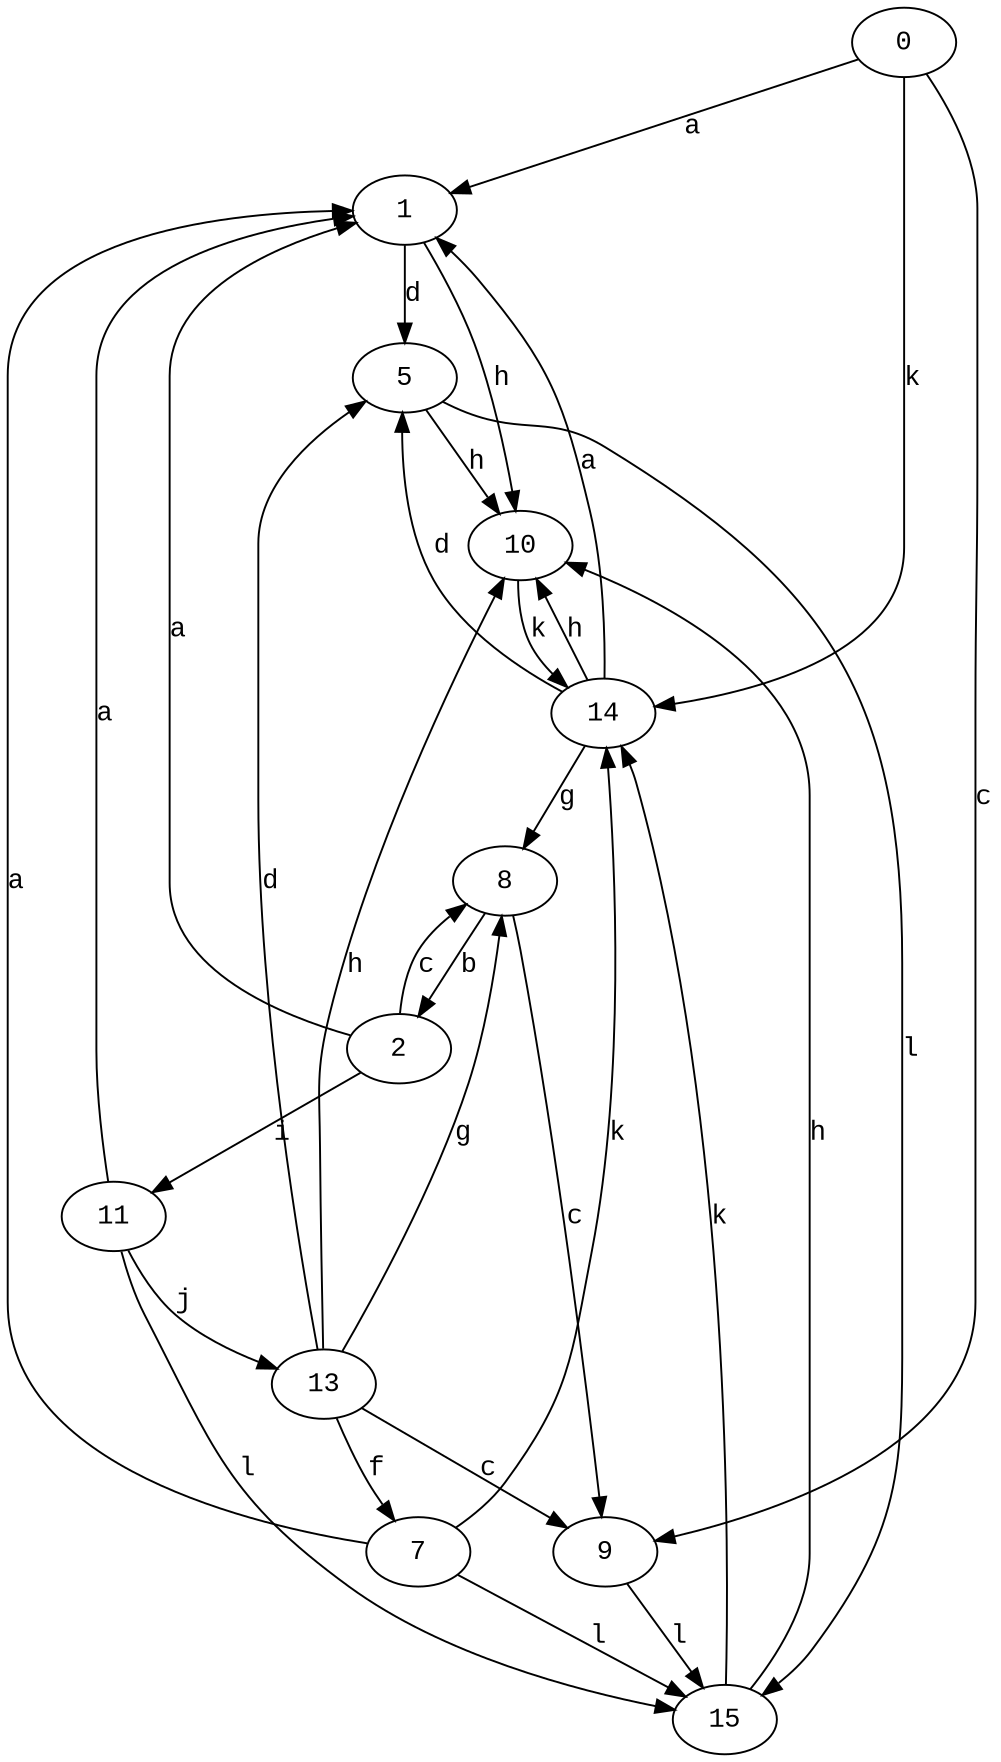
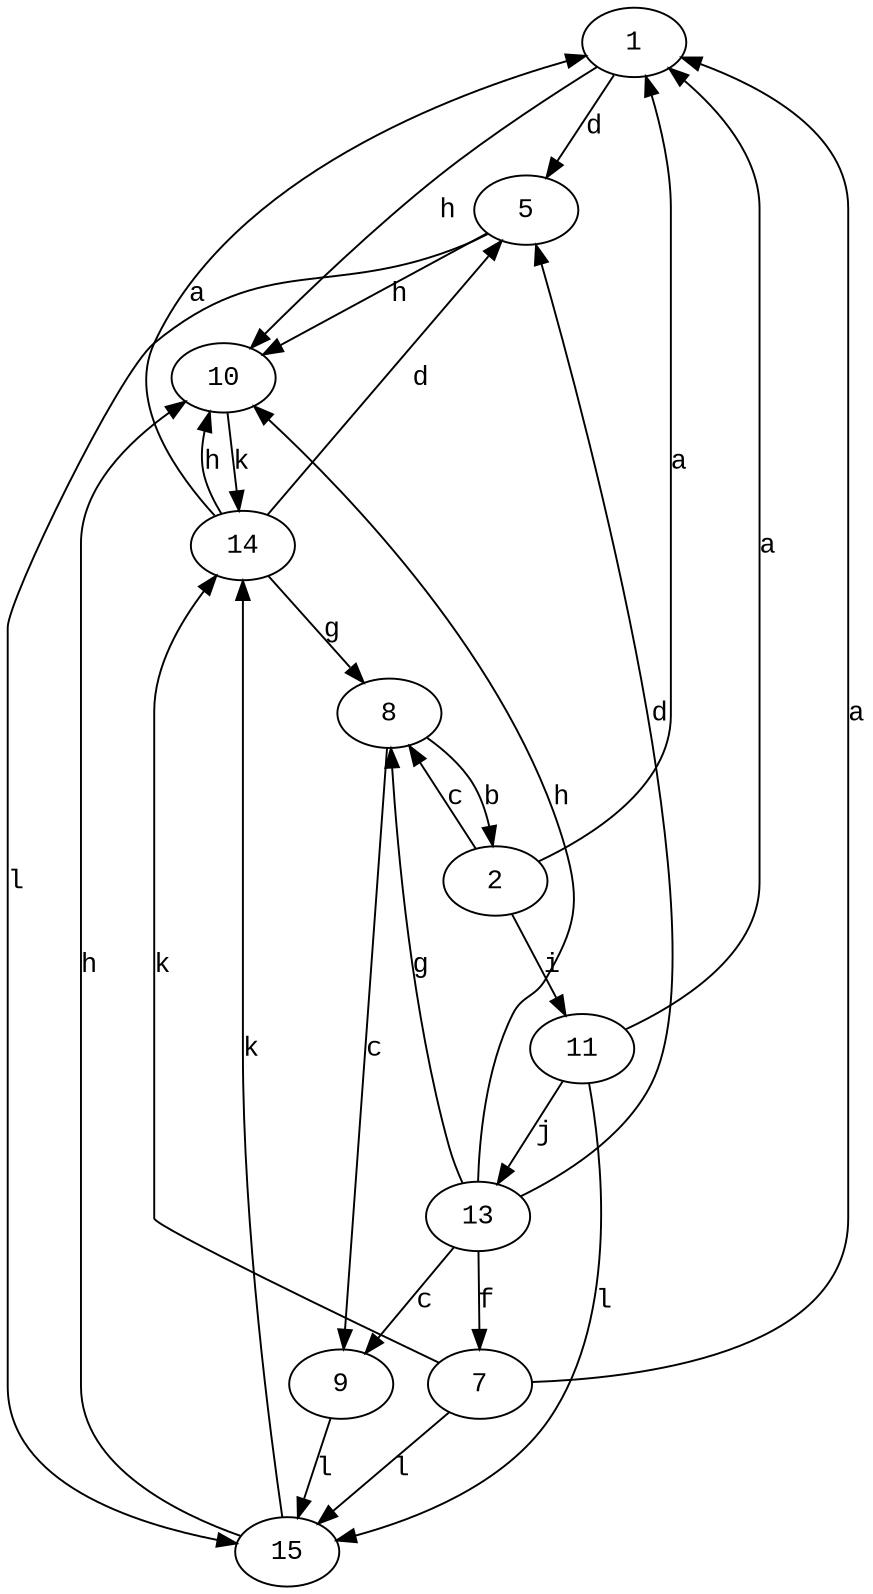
node "0": removed
